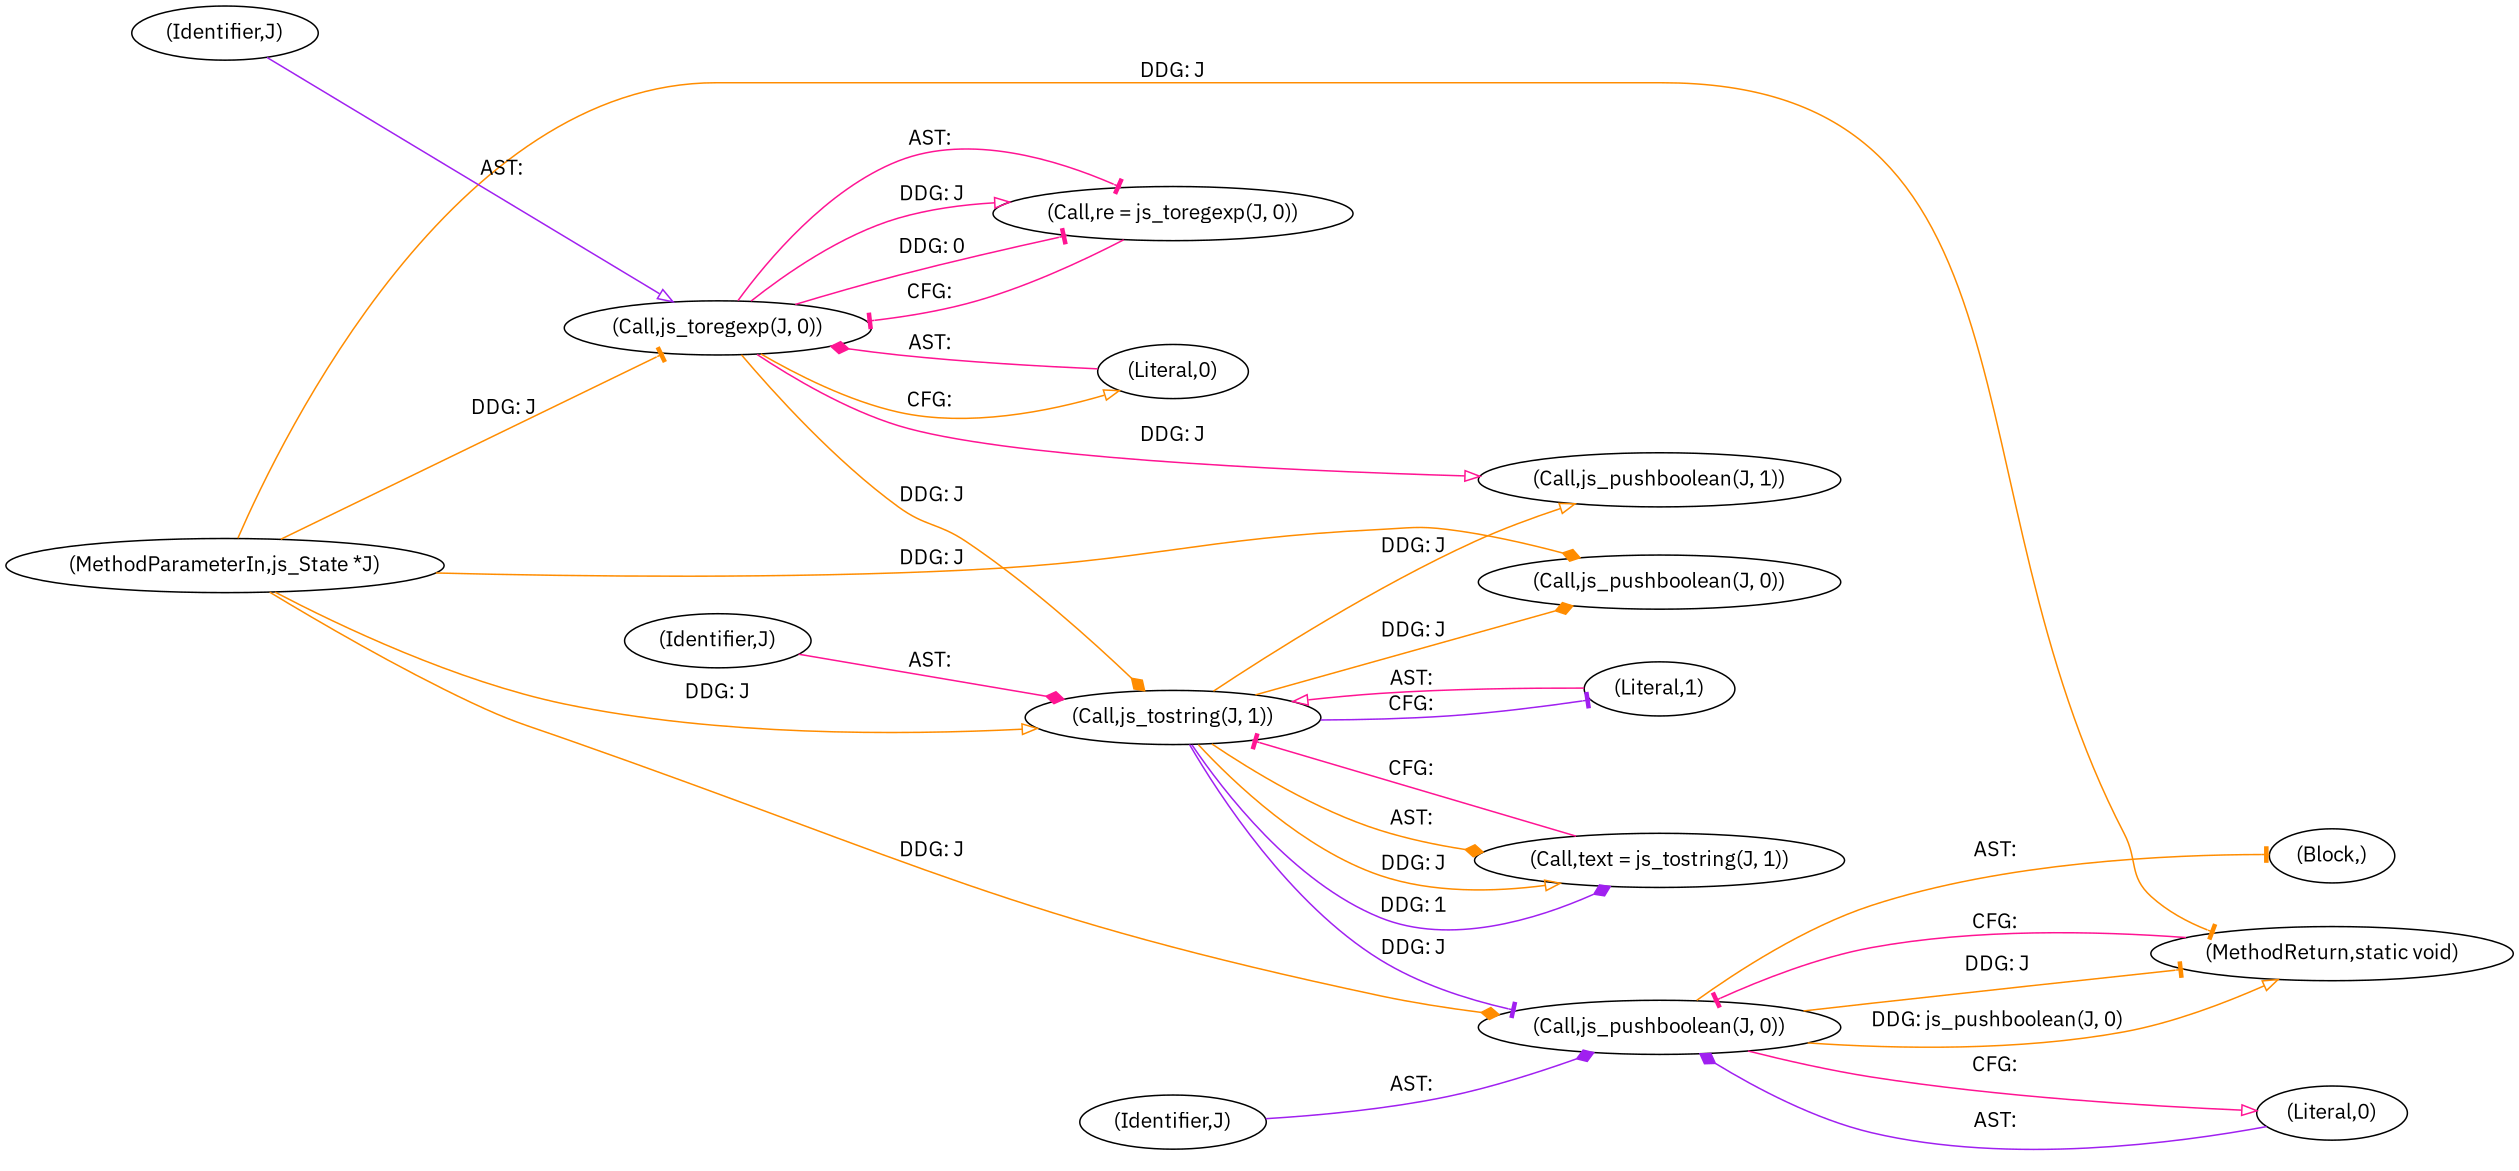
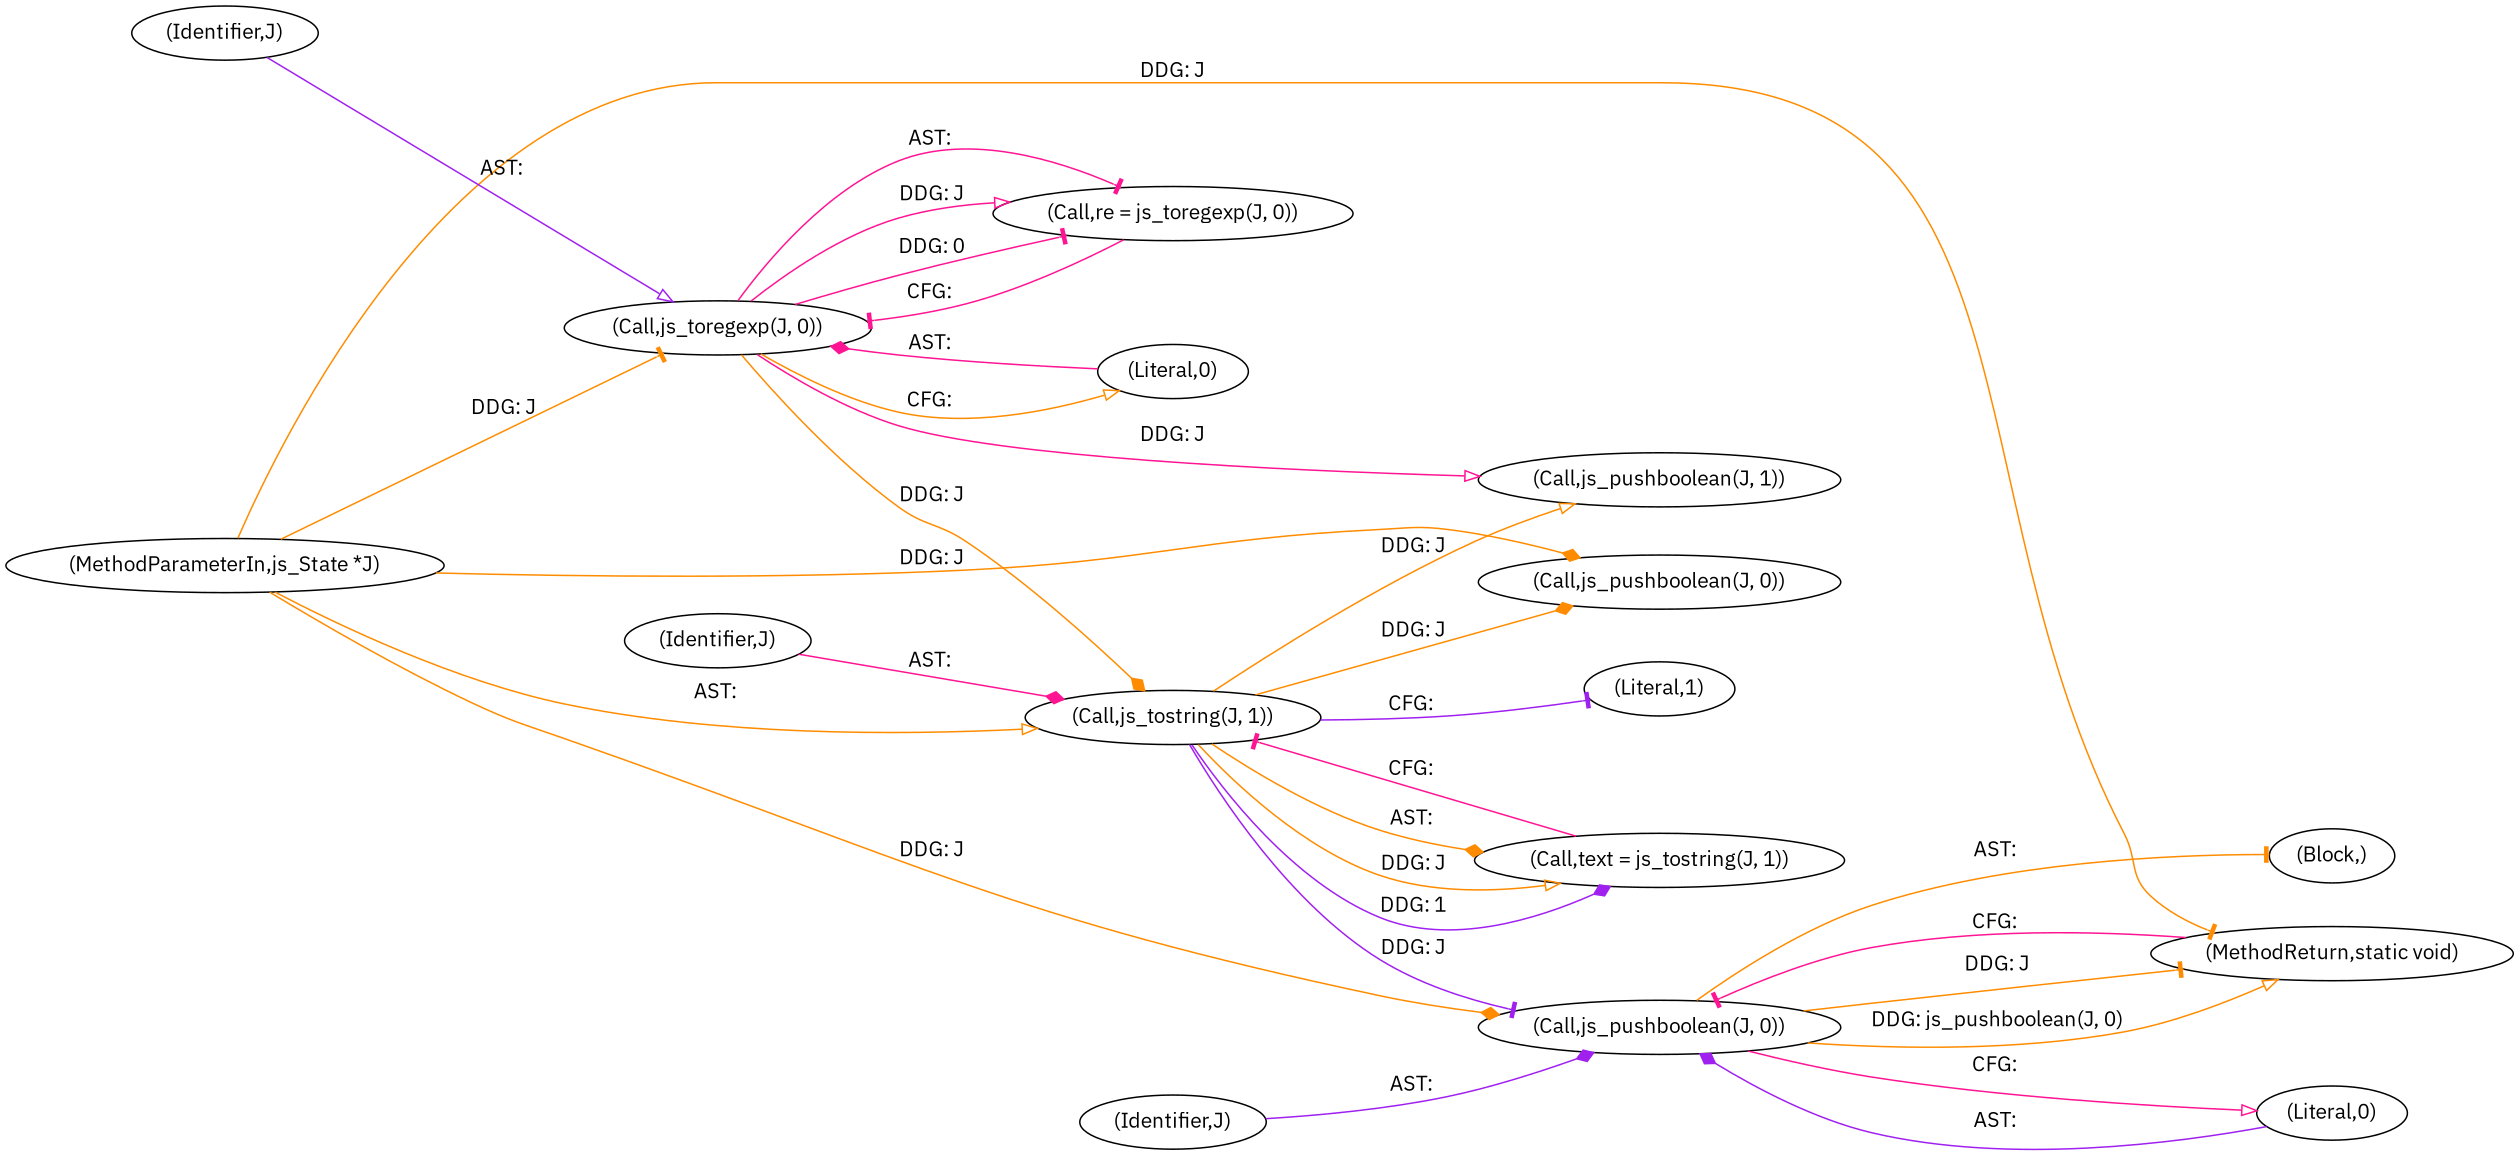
edge "(Literal,1)" -> "(Call,js_tostring(J, 1))": removed, label "AST:"
edge "(MethodParameterIn,js_State *J)" -> "(Call,js_tostring(J, 1))": label "DDG: J" -> "AST: "
